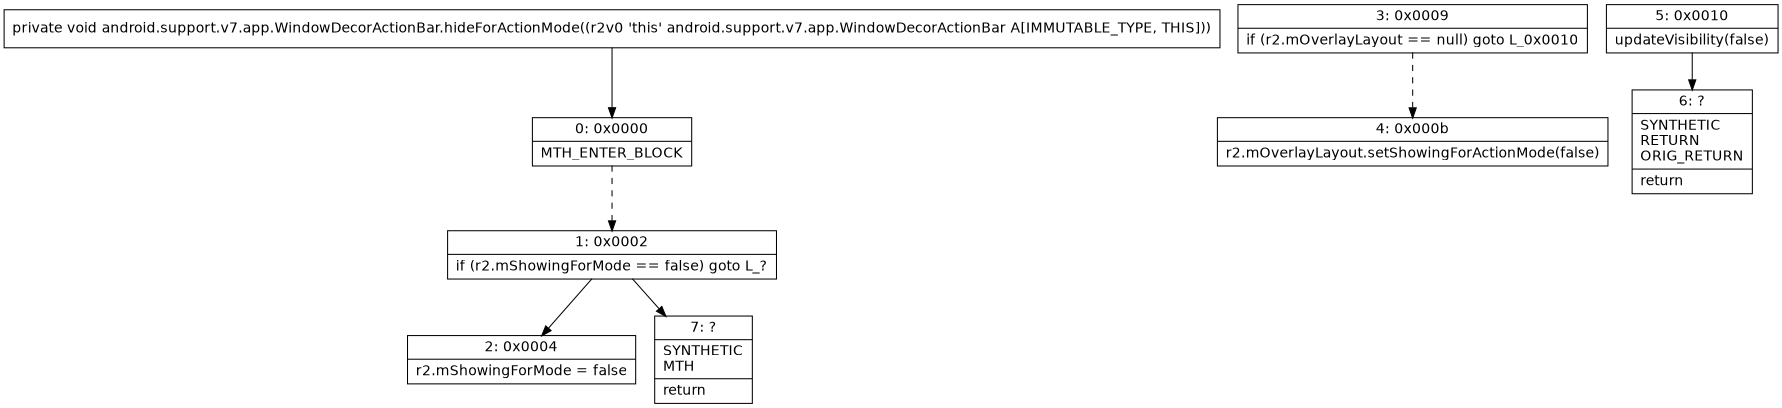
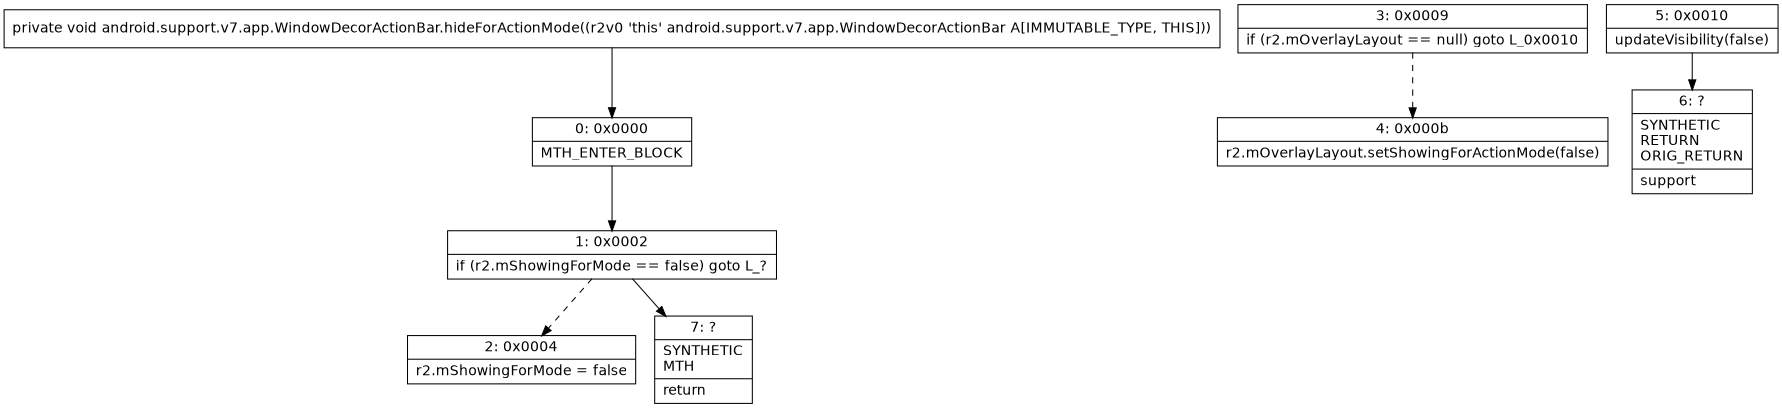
node "6: ?": text "return" -> "support"
edge "0: 0x0000" -> "1: 0x0002": style dashed -> solid
edge "1: 0x0002" -> "2: 0x0004": style solid -> dashed
